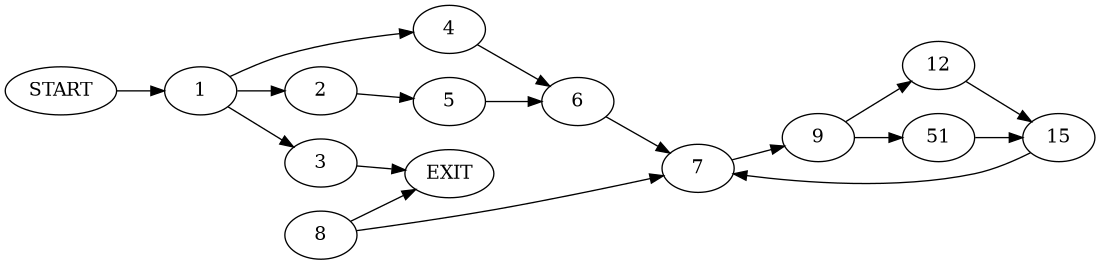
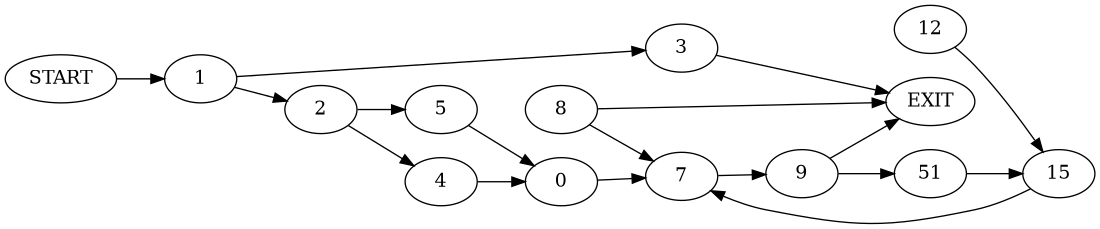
edge "1" -> "4": now "2" -> "4"
node "6": label "6" -> "0"
edge "9" -> "12": now "9" -> "EXIT"
